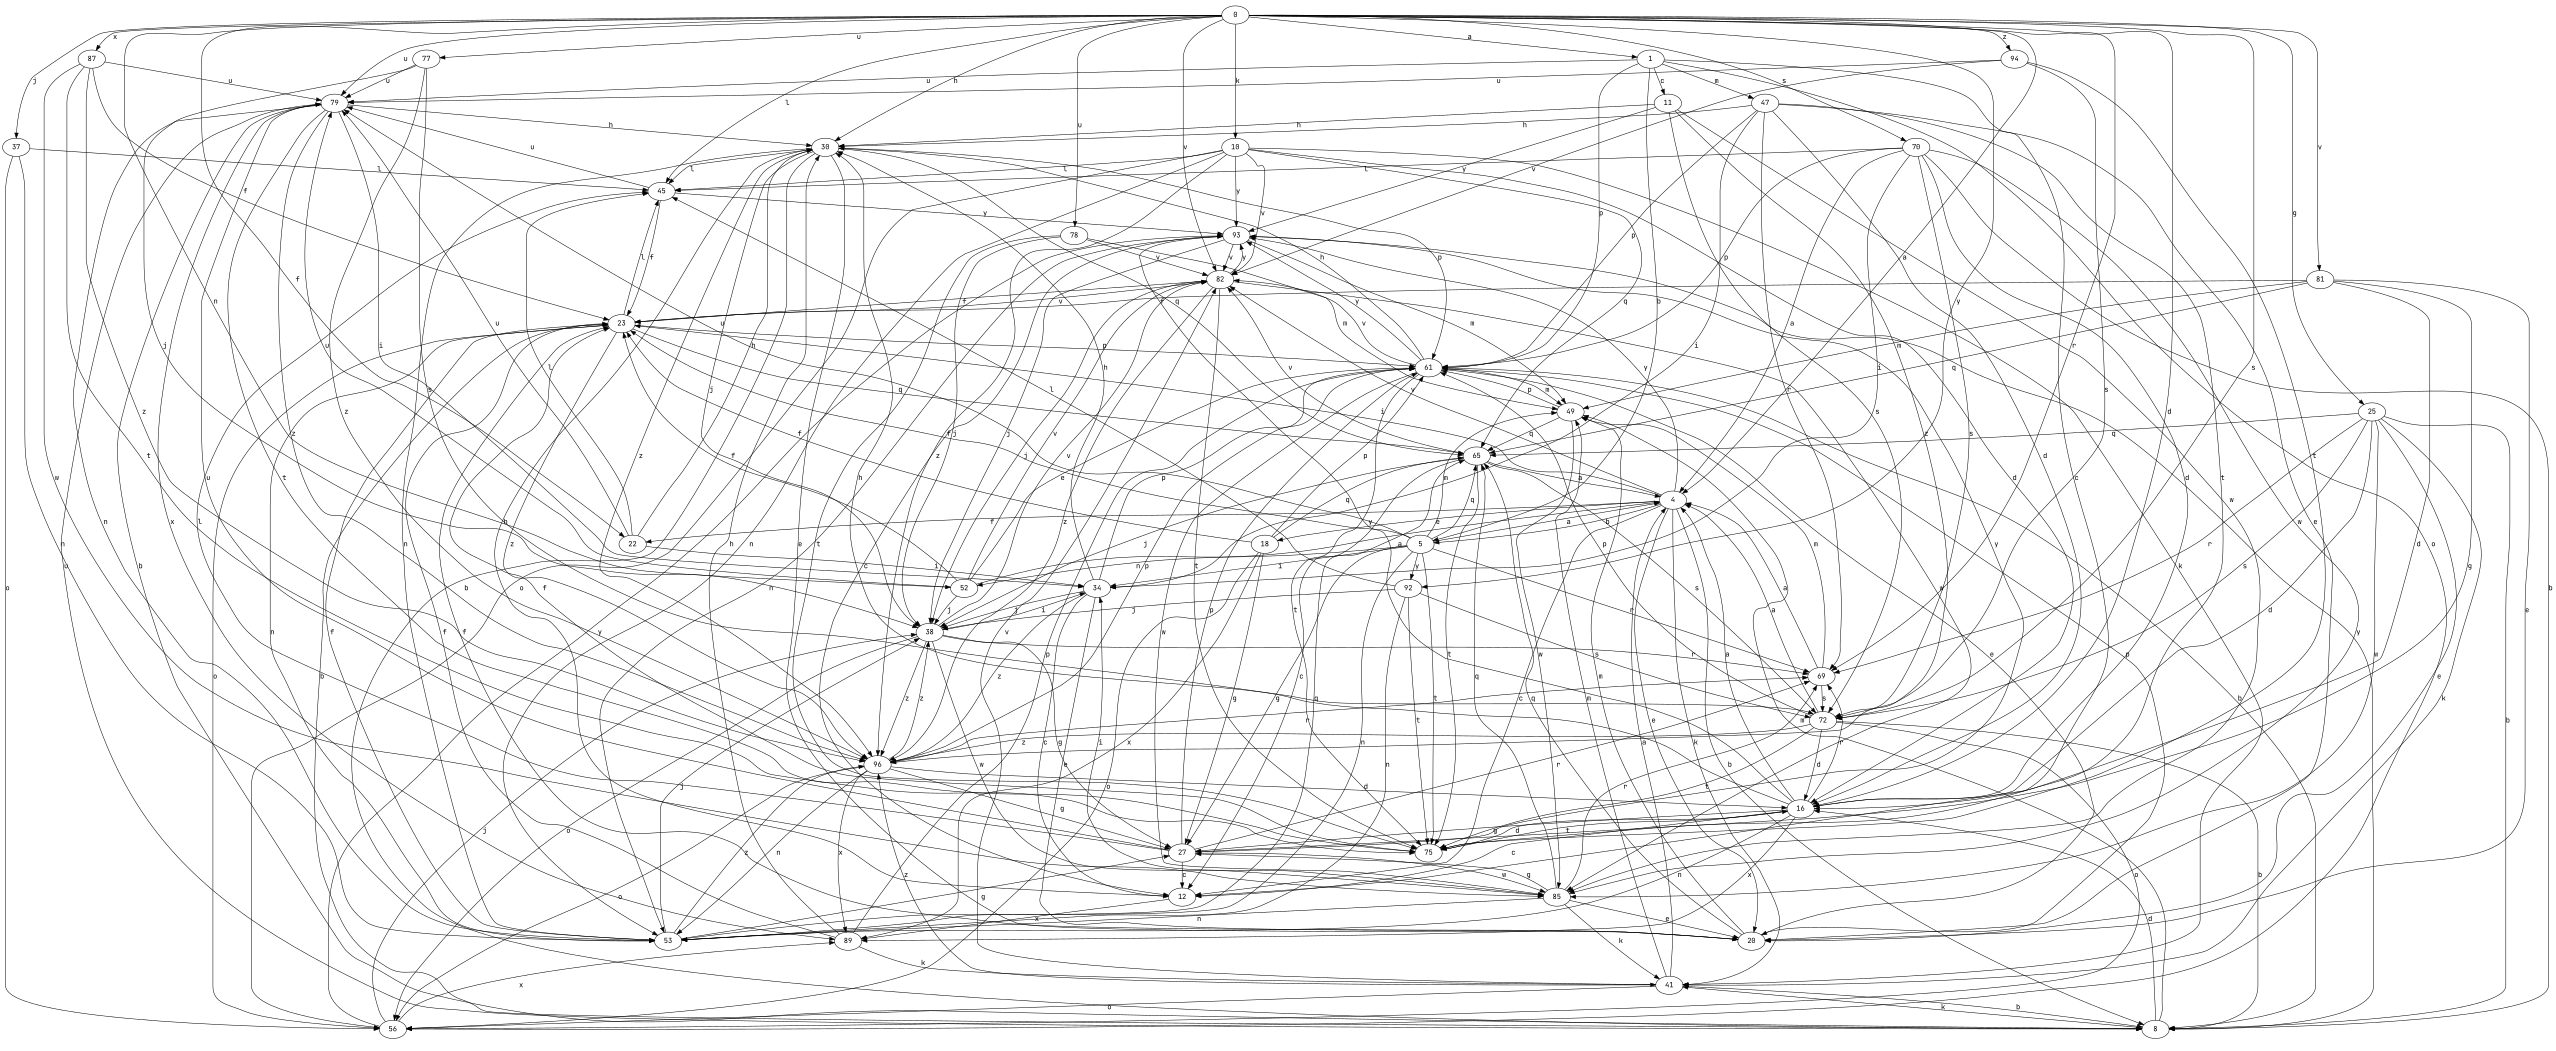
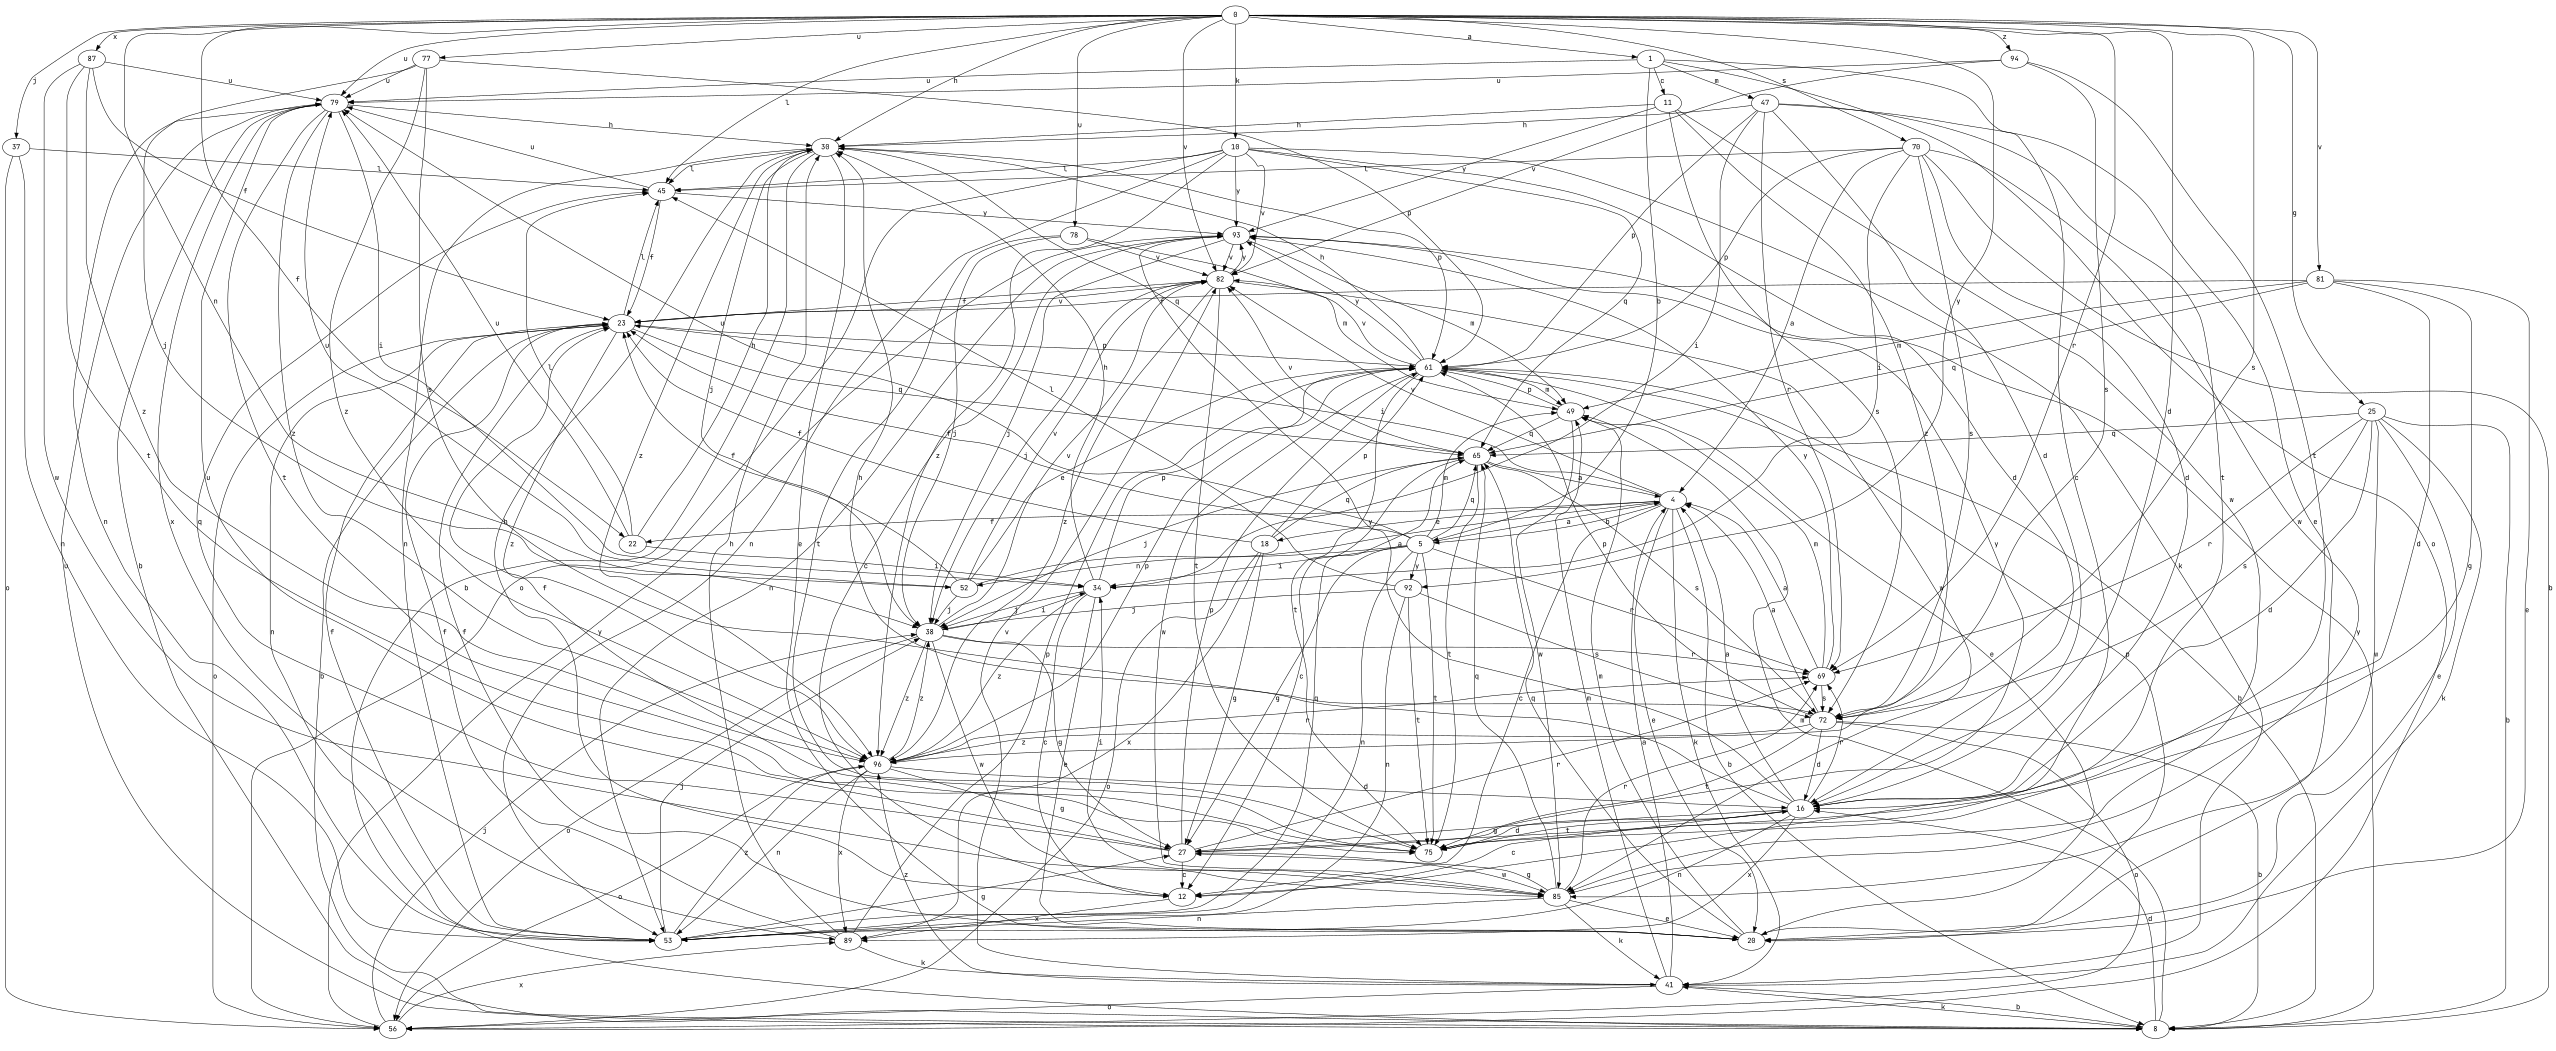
edge "0" -> "4": removed, label "a"
edge "1" -> "61": now "77" -> "61"
edge "4" -> "93": now "69" -> "93"
edge "27" -> "45": label "l" -> "q"
